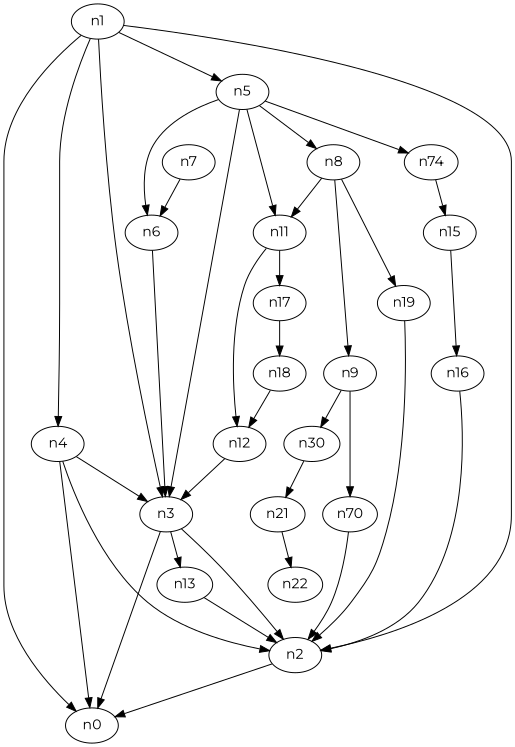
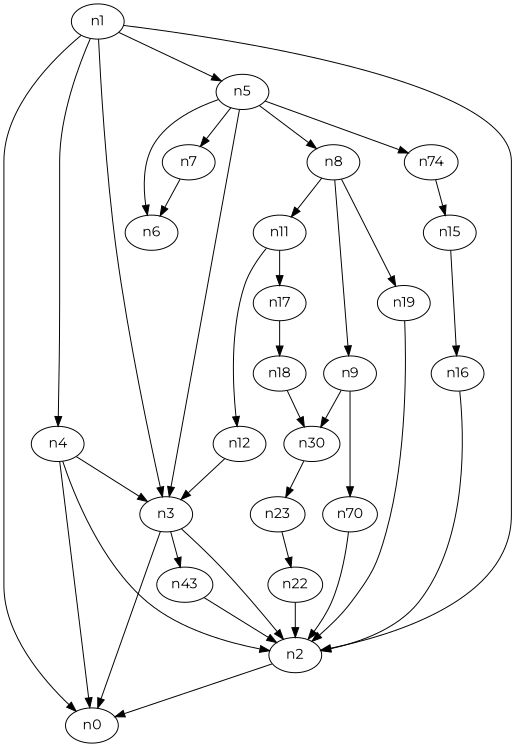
edge "n5" -> "n11": now "n5" -> "n7"
edge "n6" -> "n3": removed
edge "n18" -> "n12": now "n18" -> "n30"
node "n21": label "n21" -> "n23"
node "n13": label "n13" -> "n43"
edge "n22" -> "n2": added
